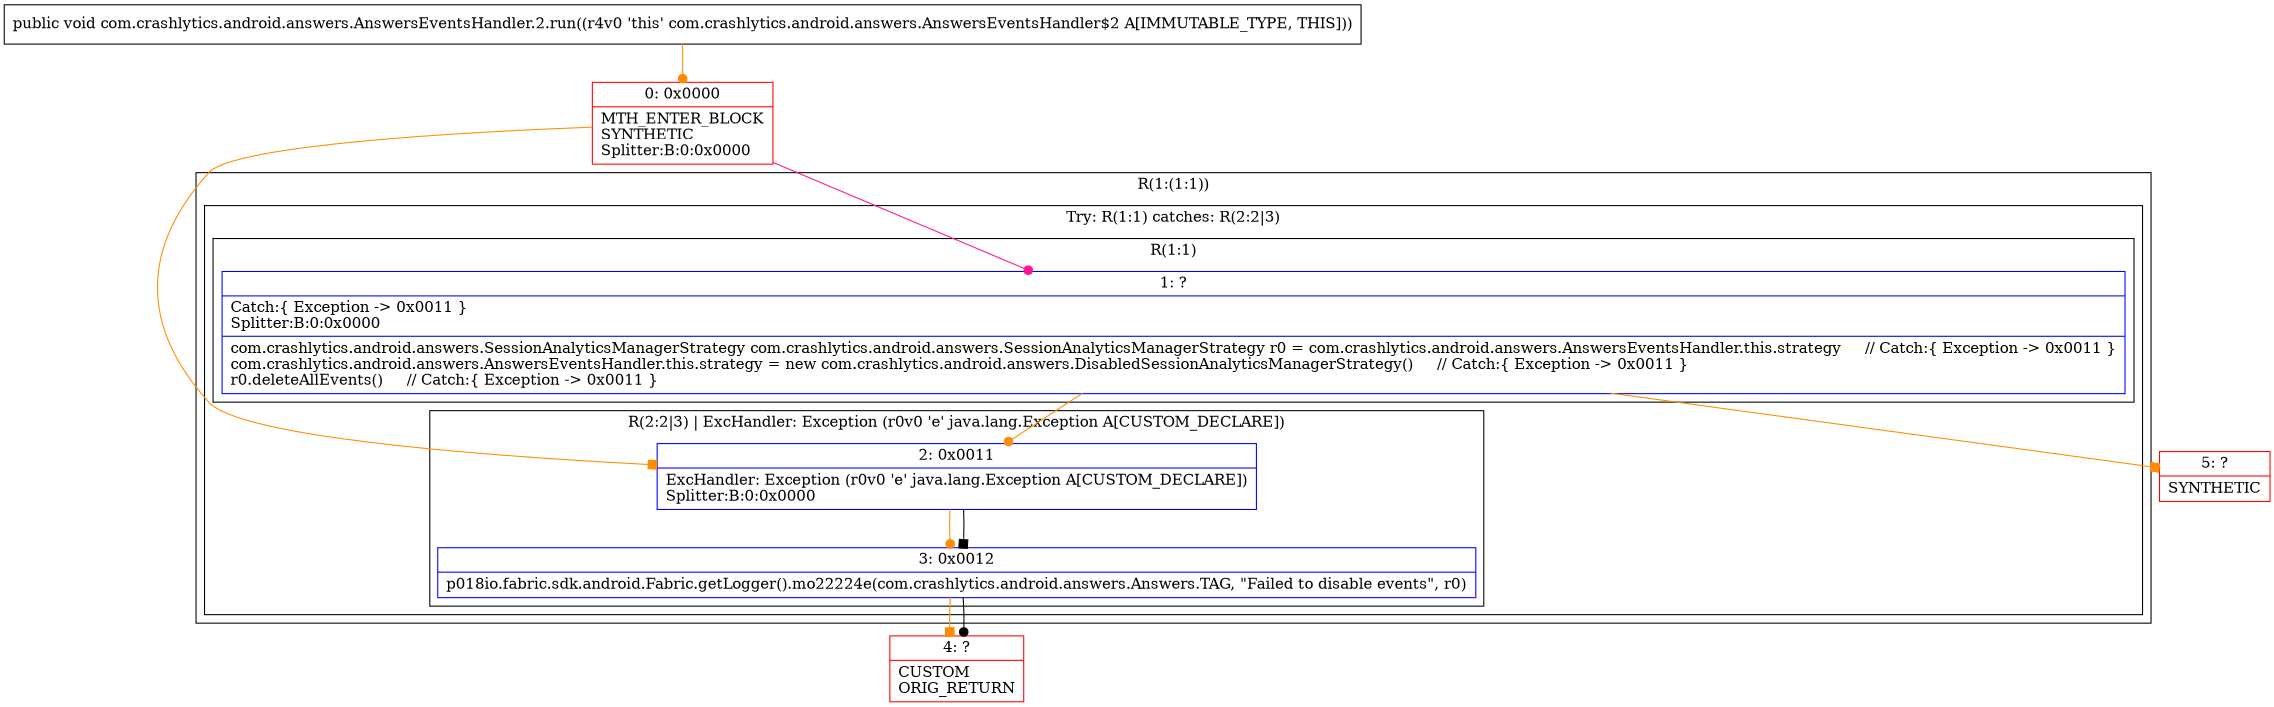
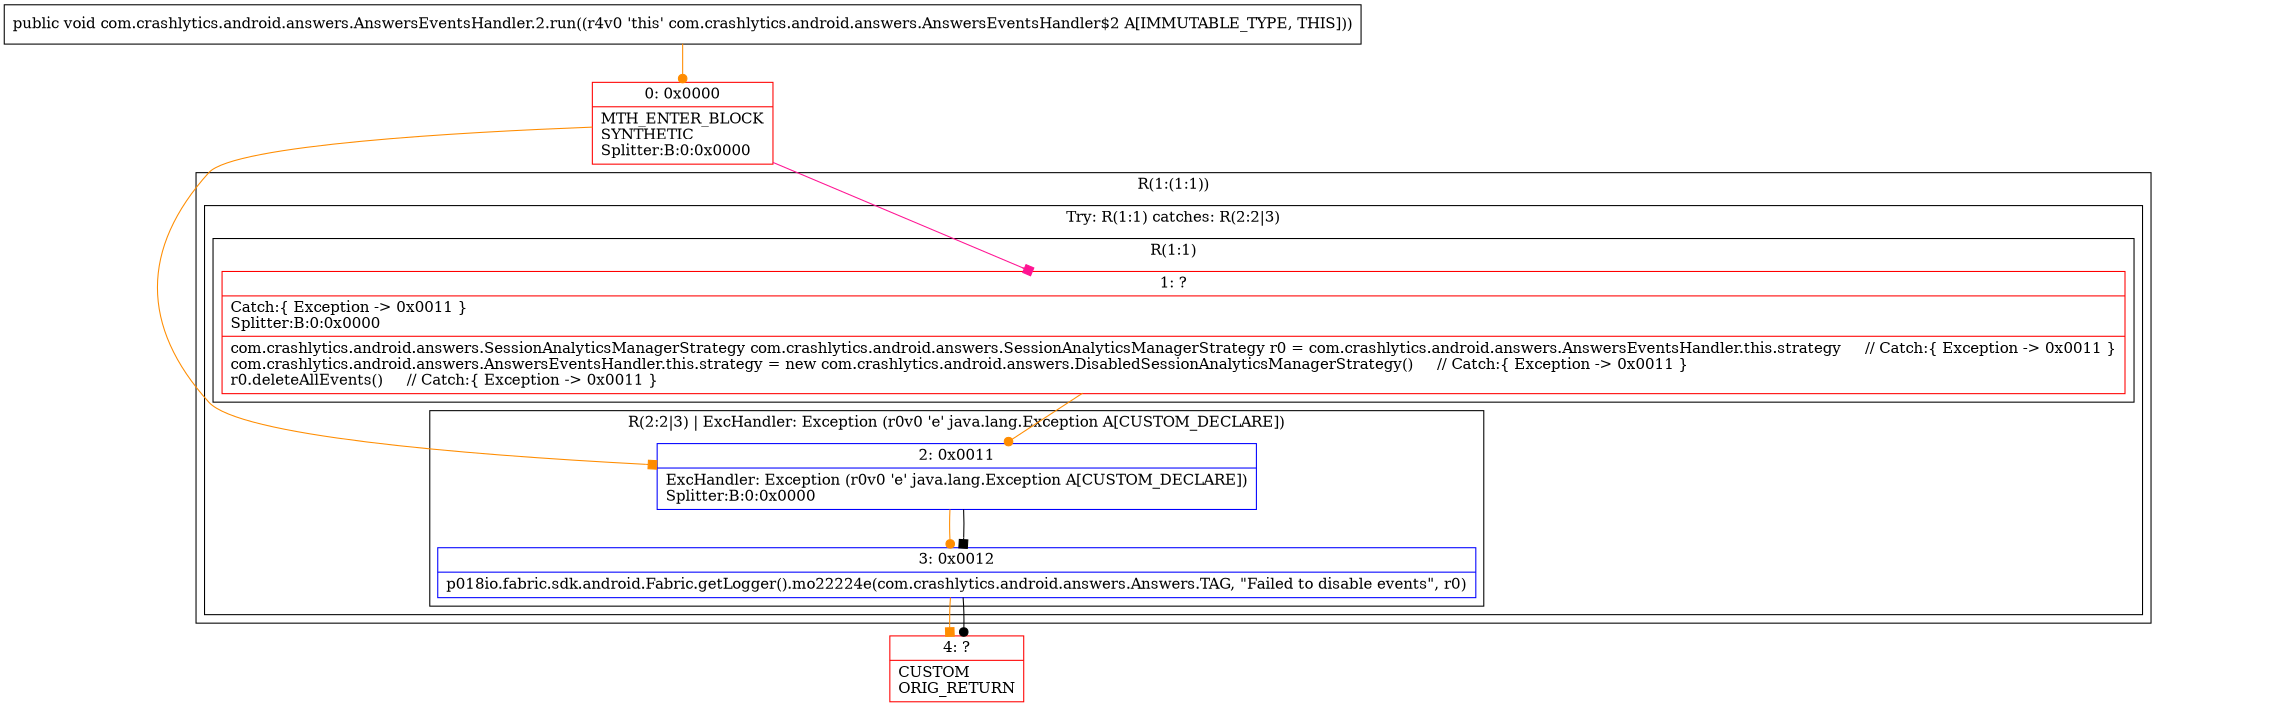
edge "0: 0x0000" -> "1: ?": arrowhead dot -> box
node "1: ?": color blue -> red
node "5: ?": removed
